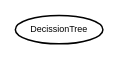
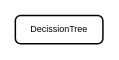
node "DecissionTree": shape ellipse -> rounded rectangle
